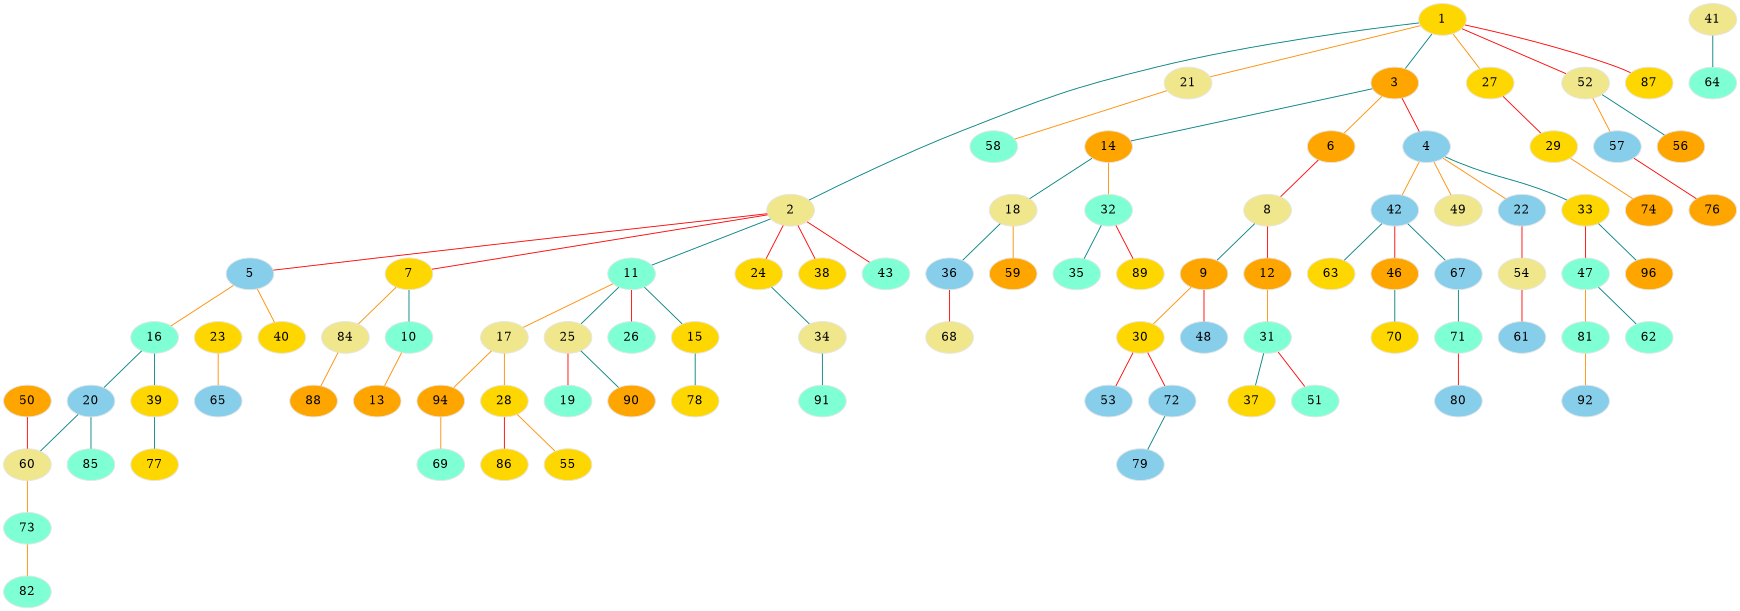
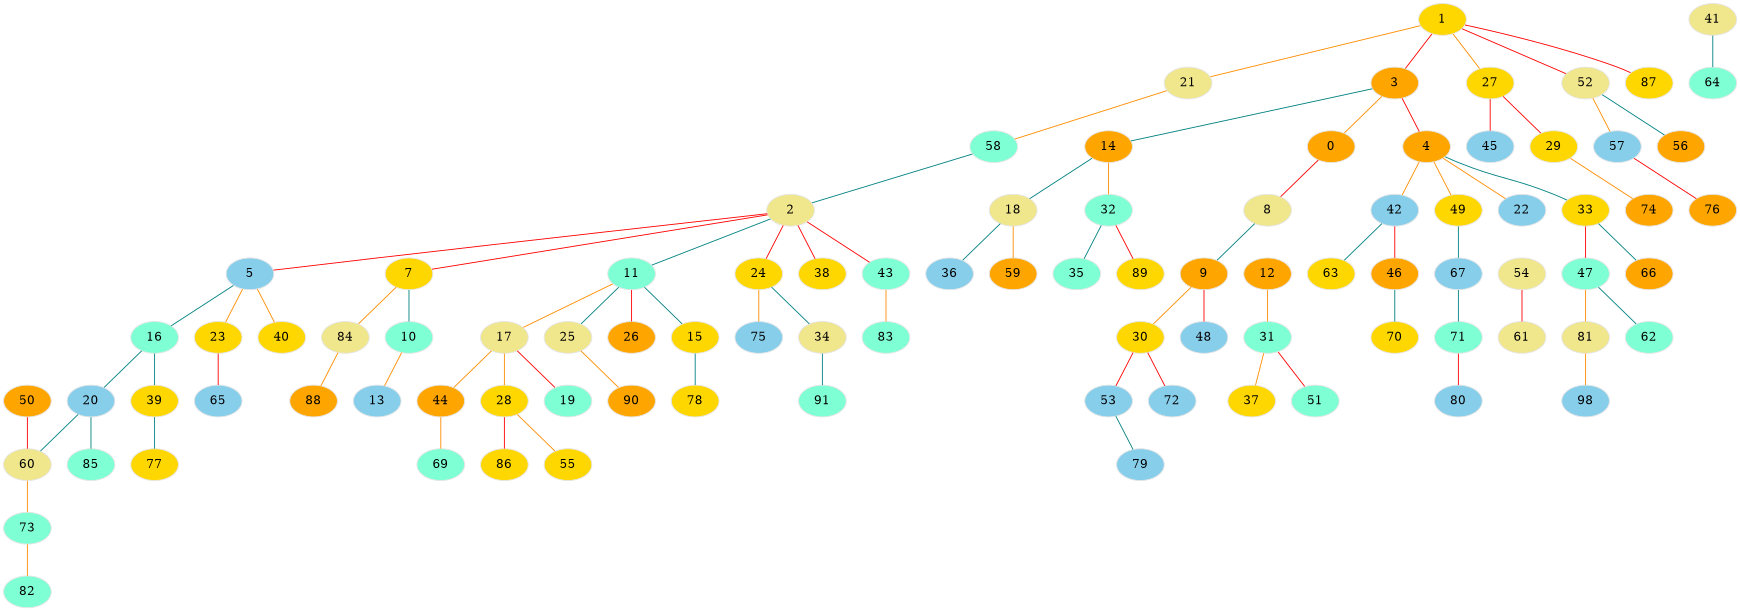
edge "1" -- "3": color teal -> red
edge "1" -- "2": now "58" -- "2"
node "6": label "6" -> "0"
node "4": fillcolor skyblue -> orange
node "45": added
node "49": fillcolor khaki -> gold
edge "8" -- "12": removed
edge "42" -- "67": now "49" -- "67"
edge "22" -- "54": removed
node "96": label "96" -> "66"
edge "5" -- "16": color darkorange -> teal
edge "5" -- "23": added
node "26": fillcolor aquamarine -> orange
node "75": added
node "83": added
node "68": removed
node "61": fillcolor skyblue -> khaki
node "81": fillcolor aquamarine -> khaki
edge "23" -- "65": color darkorange -> red
edge "25" -- "19": now "17" -- "19"
edge "25" -- "90": color teal -> darkorange
edge "31" -- "37": color teal -> darkorange
node "13": fillcolor orange -> skyblue
node "94": label "94" -> "44"
node "92": label "92" -> "98"
edge "72" -- "79": now "53" -- "79"
